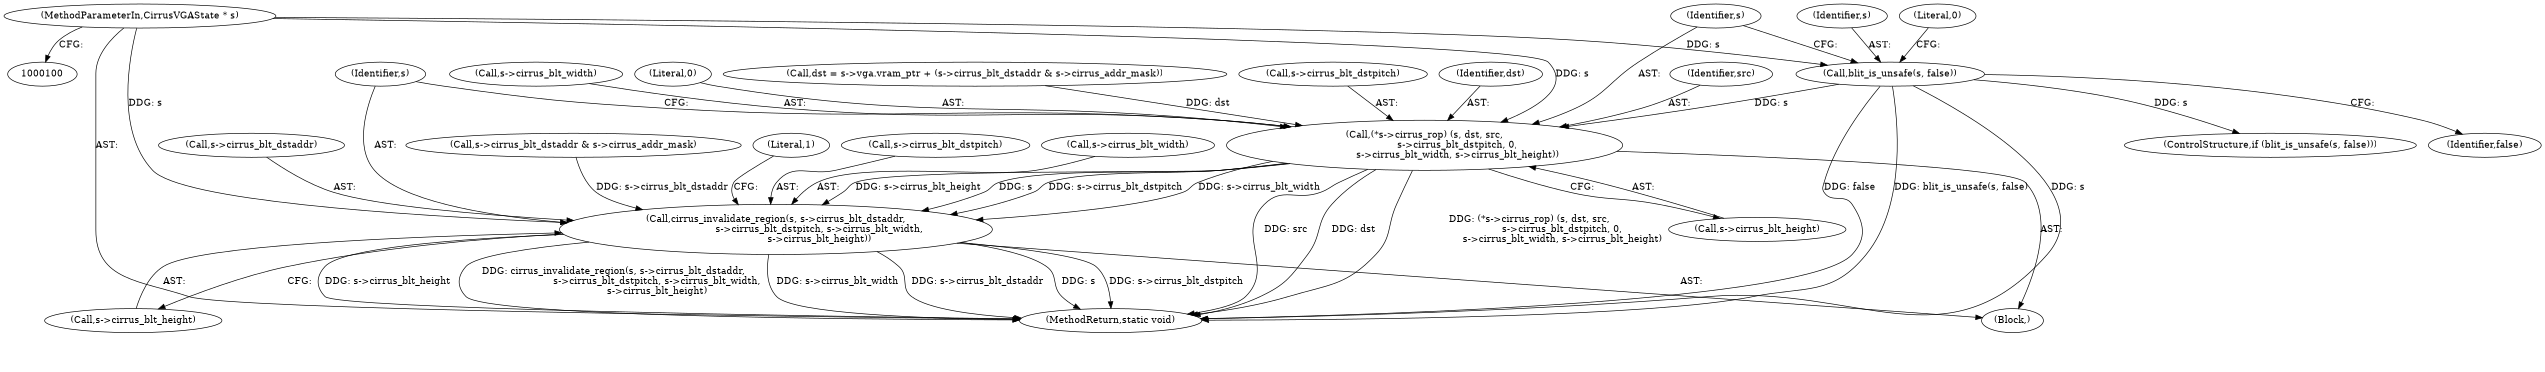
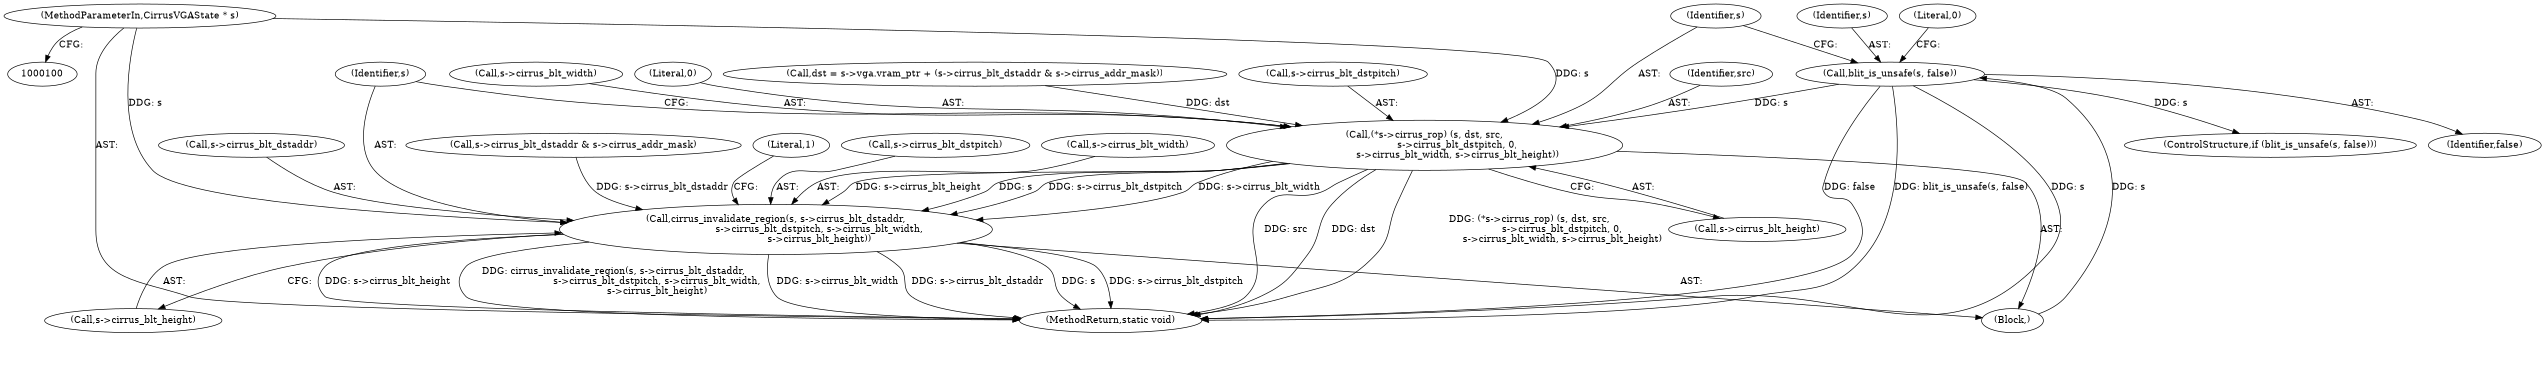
edge "(MethodParameterIn,CirrusVGAState * s)" -> "(Call,blit_is_unsafe(s, false))": now "(Block,)" -> "(Call,blit_is_unsafe(s, false))"
node "(Identifier,dst)": removed
edge "(Call,blit_is_unsafe(s, false))" -> "(Identifier,false)": label "CFG: " -> "AST: "
